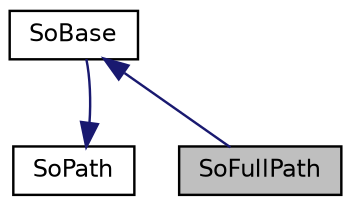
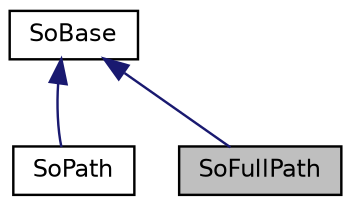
edge "SoBase" -> "SoPath": reversed
